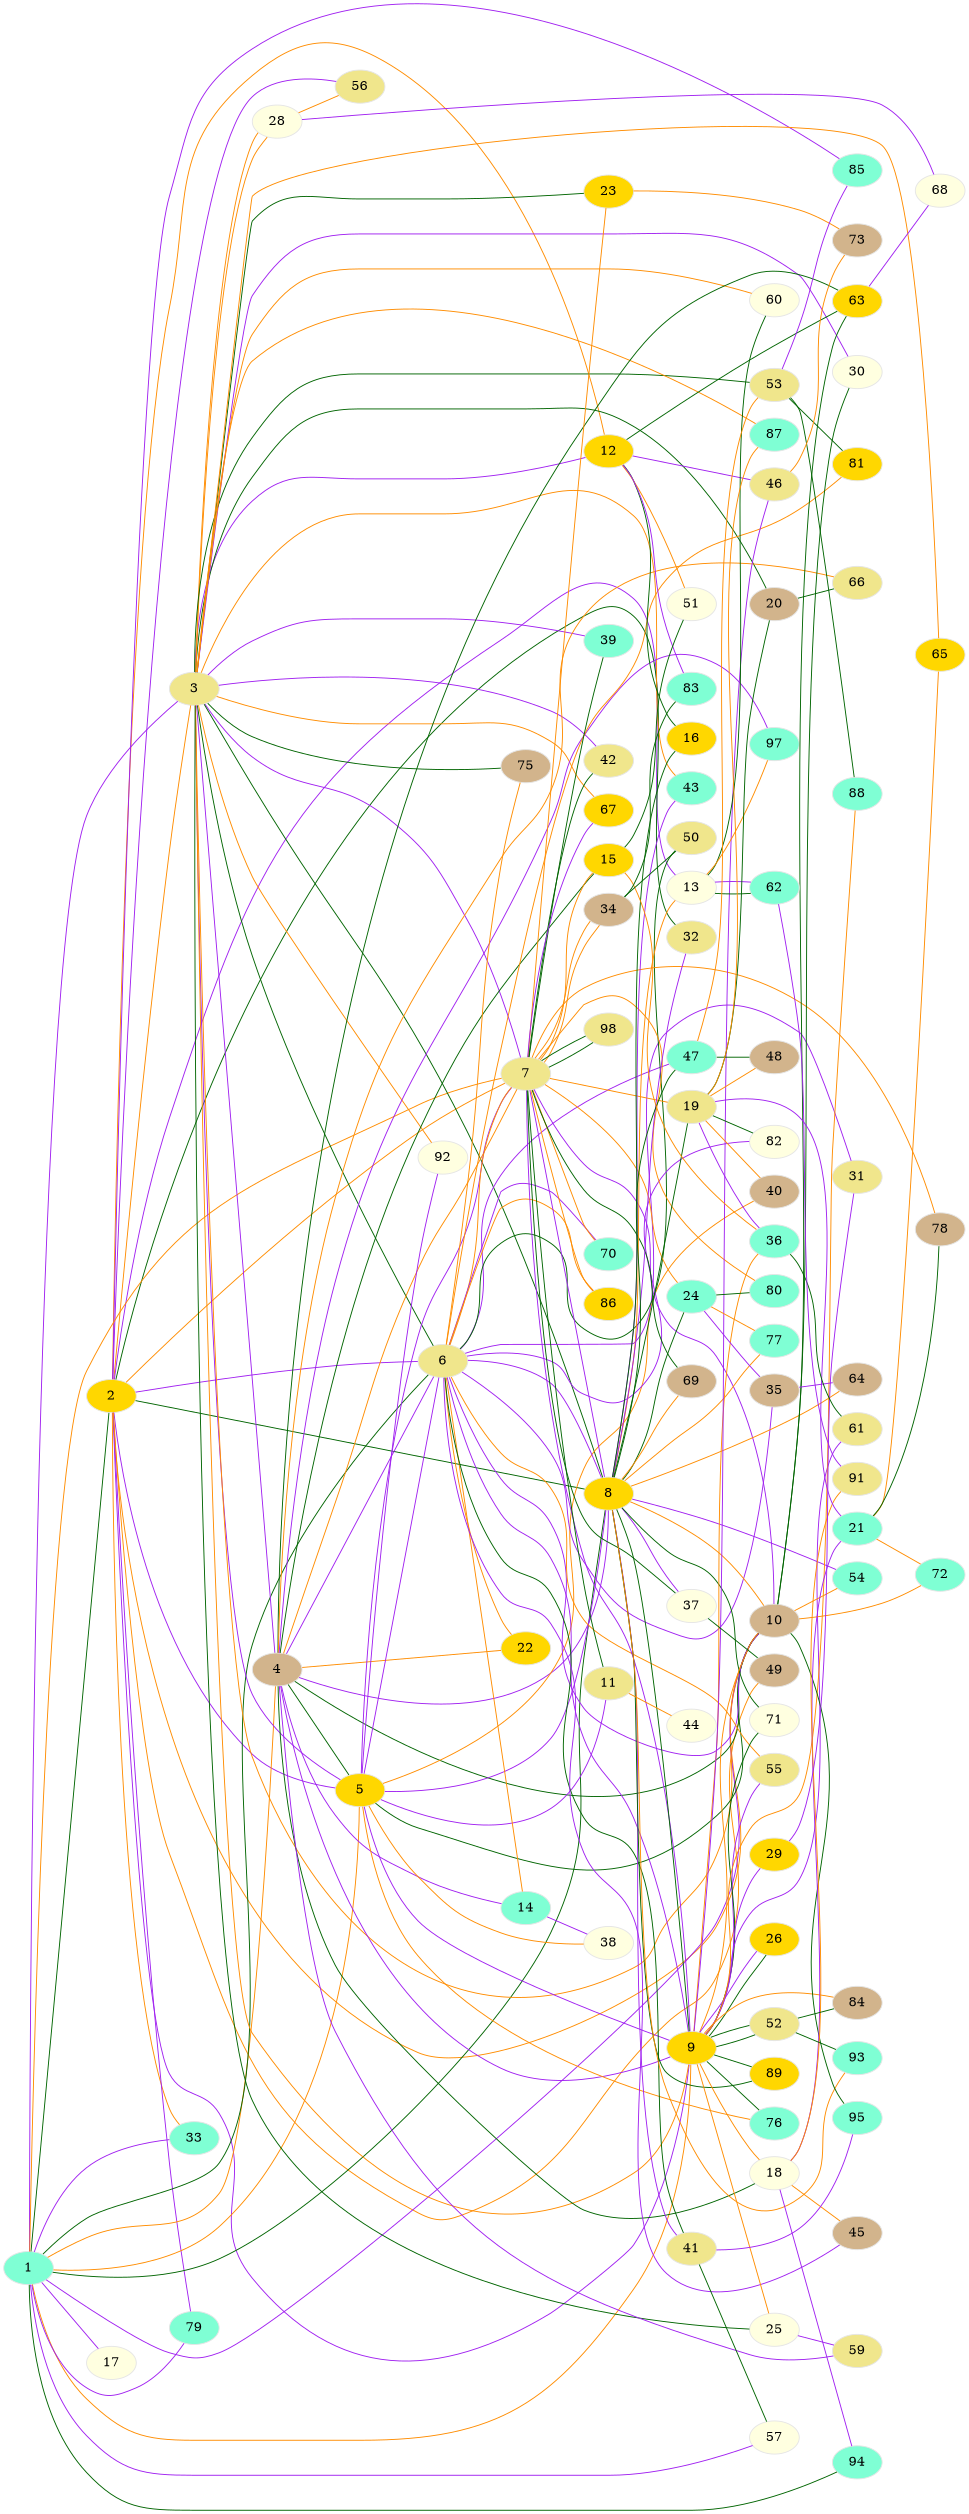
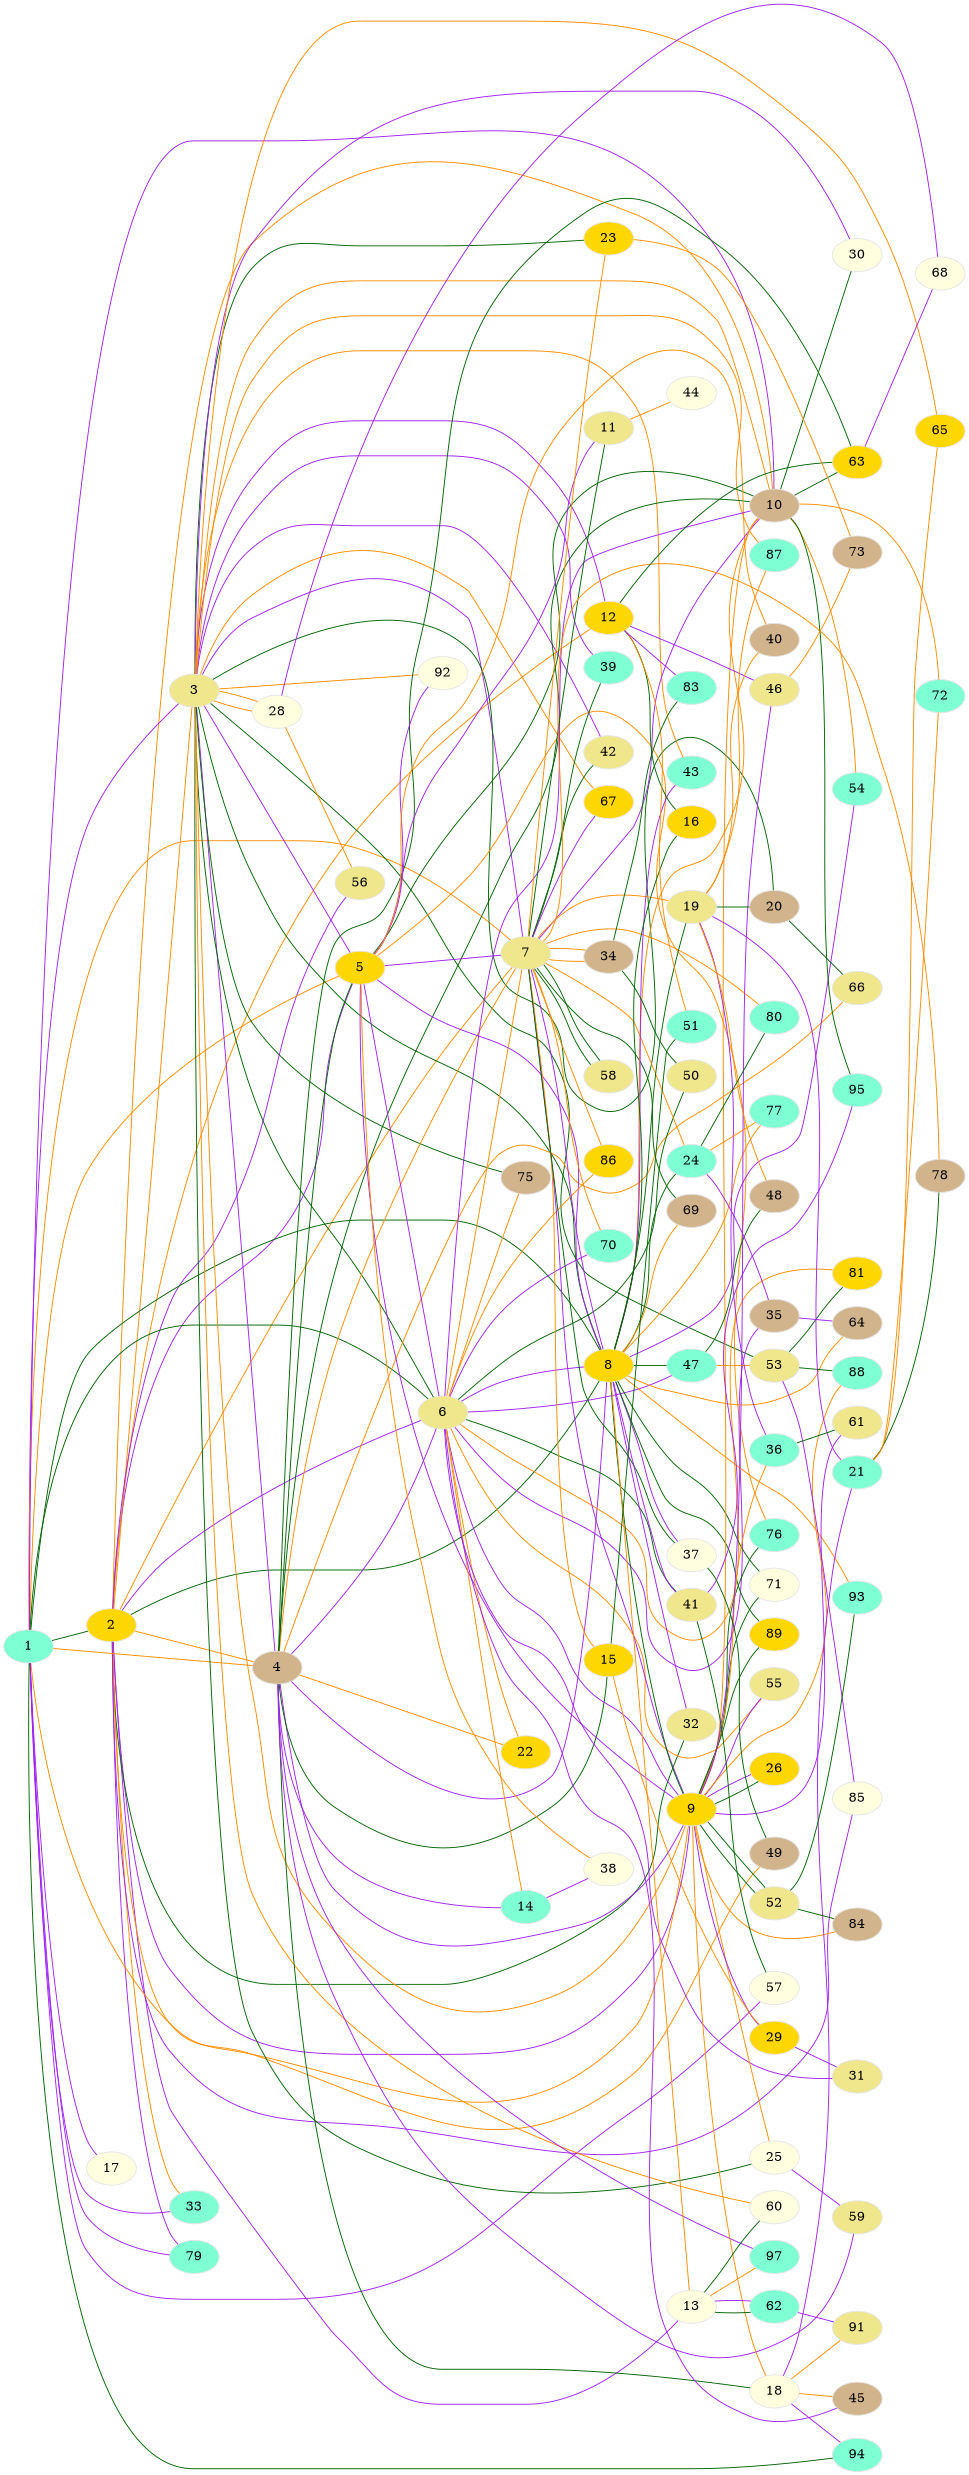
node "85": fillcolor aquamarine -> lightyellow
node "51": fillcolor lightyellow -> aquamarine
node "98": label "98" -> "58"
node "82": removed
edge "15" -- "36": now "15" -- "29"
edge "2" -- "4": added
